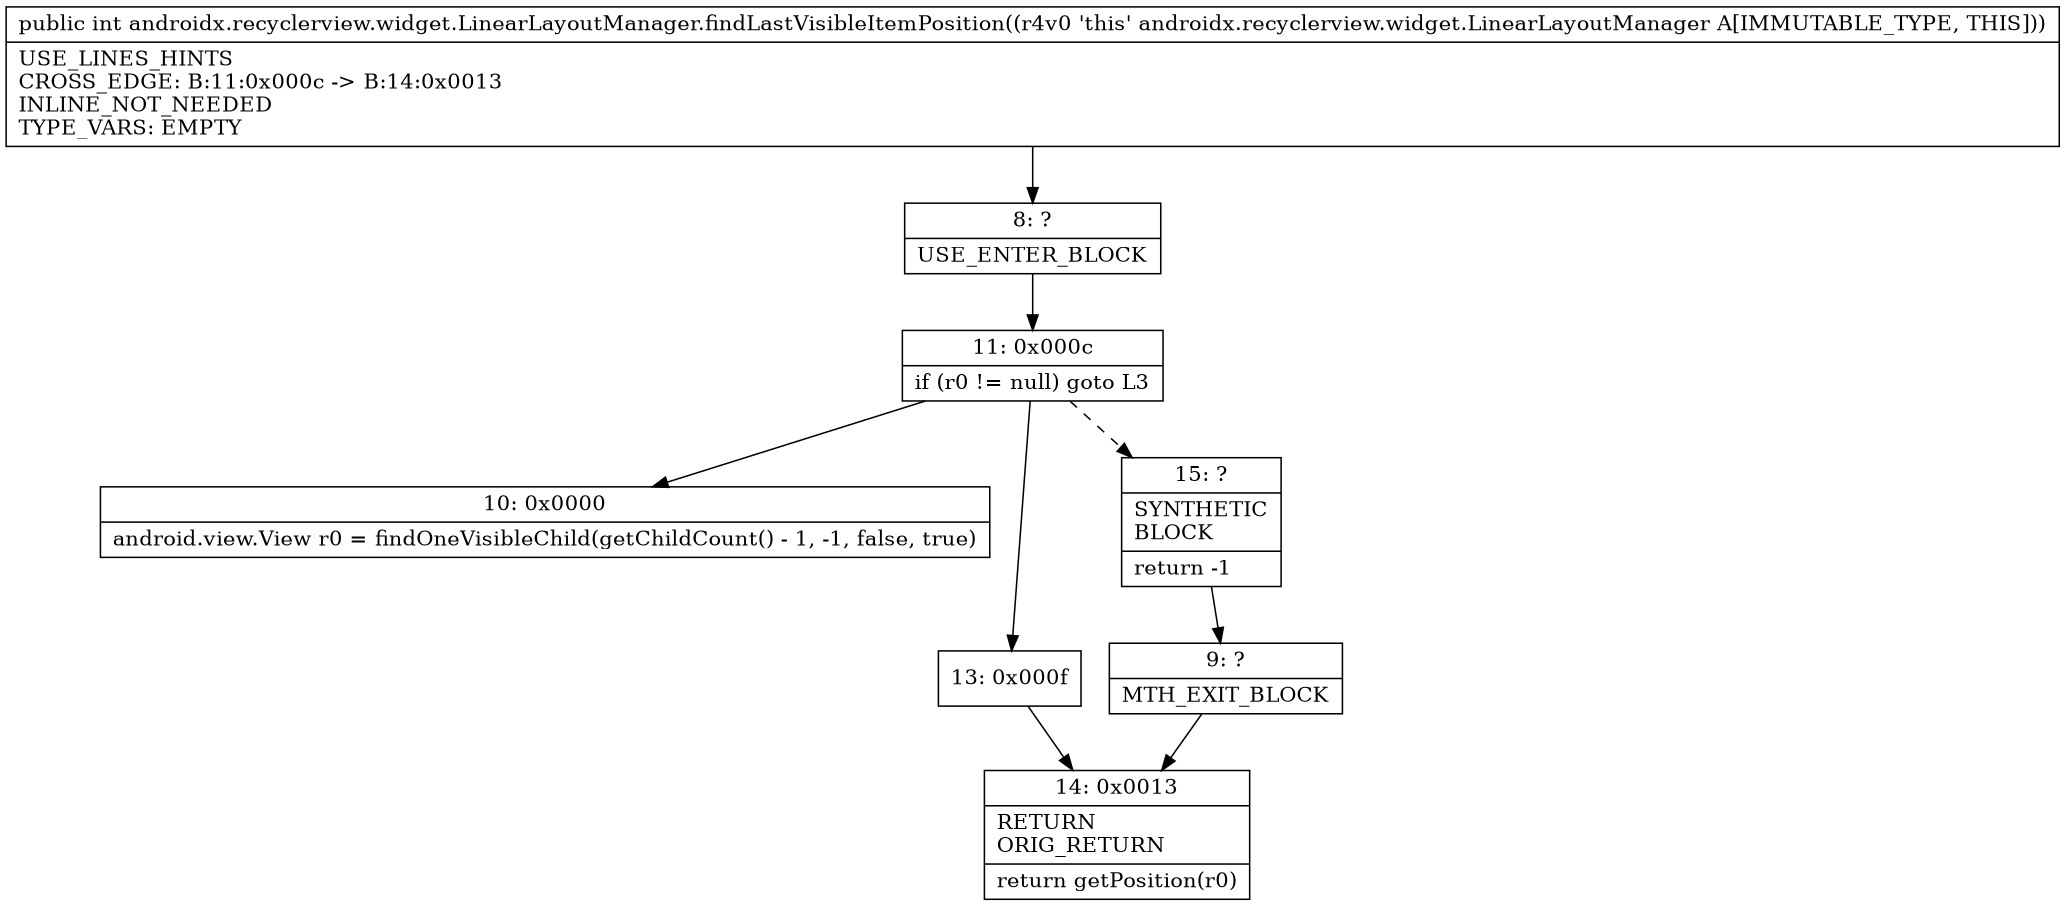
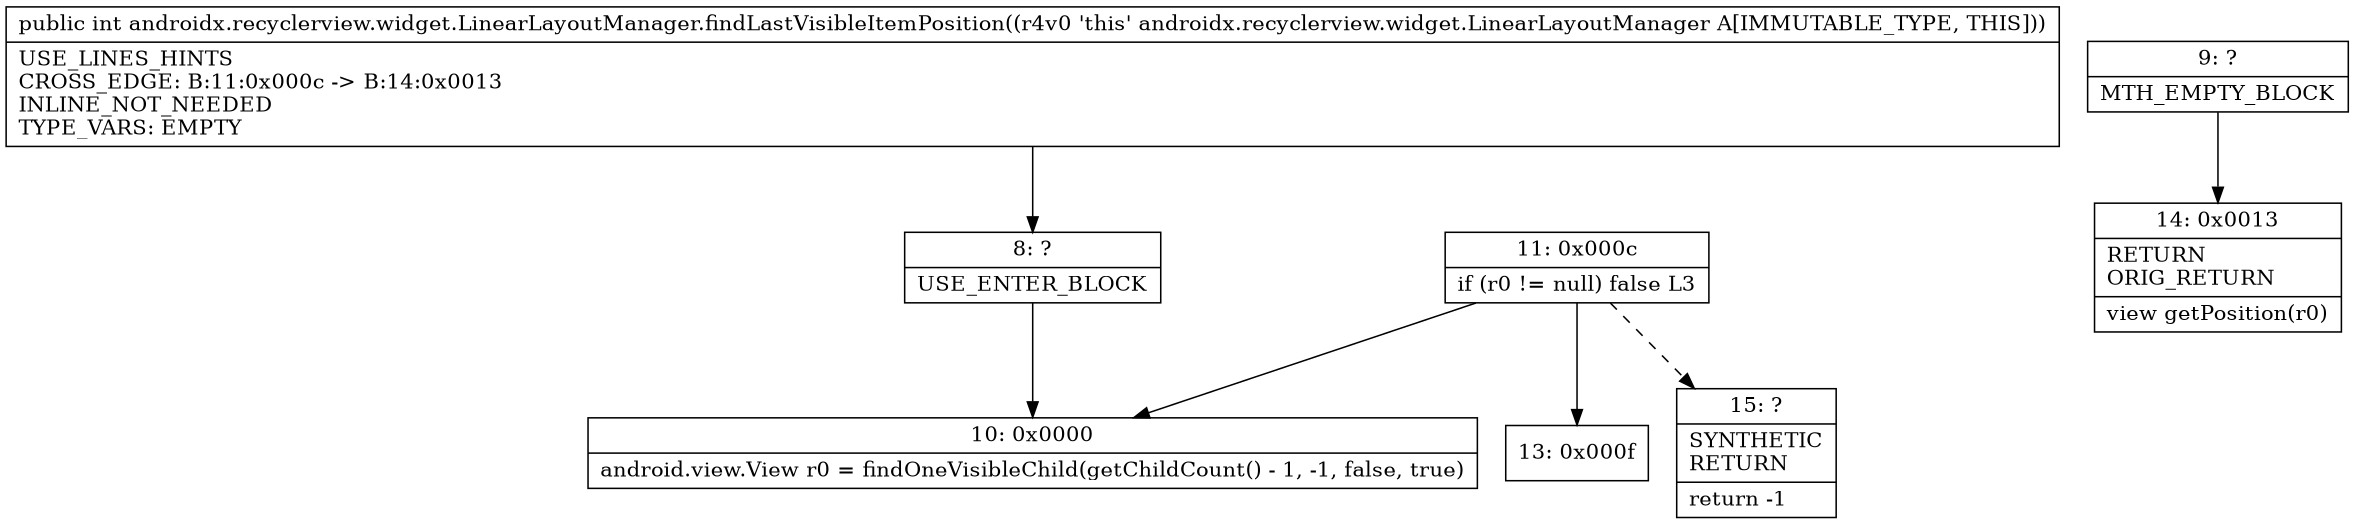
edge "8: ?" -> "11: 0x000c": now "8: ?" -> "10: 0x0000"
node "11: 0x000c": text "if (r0 != null) goto L3" -> "if (r0 != null) false L3"
node "15: ?": text "BLOCK" -> "RETURN"
edge "15: ?" -> "9: ?": removed
node "9: ?": text "MTH_EXIT_BLOCK" -> "MTH_EMPTY_BLOCK"
edge "13: 0x000f" -> "14: 0x0013": removed
node "14: 0x0013": text "return getPosition(r0)" -> "view getPosition(r0)"
